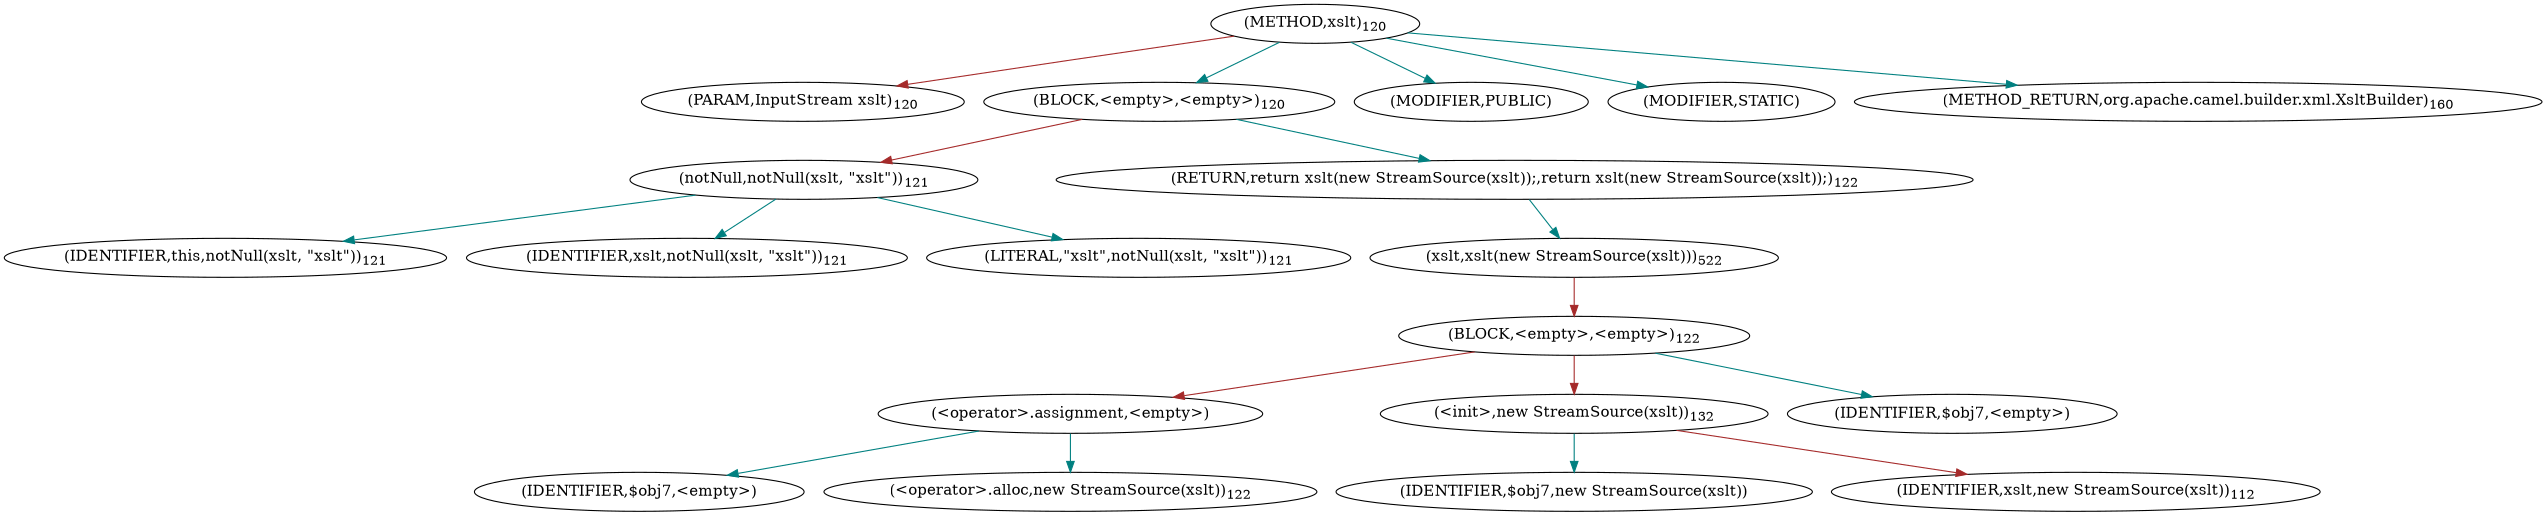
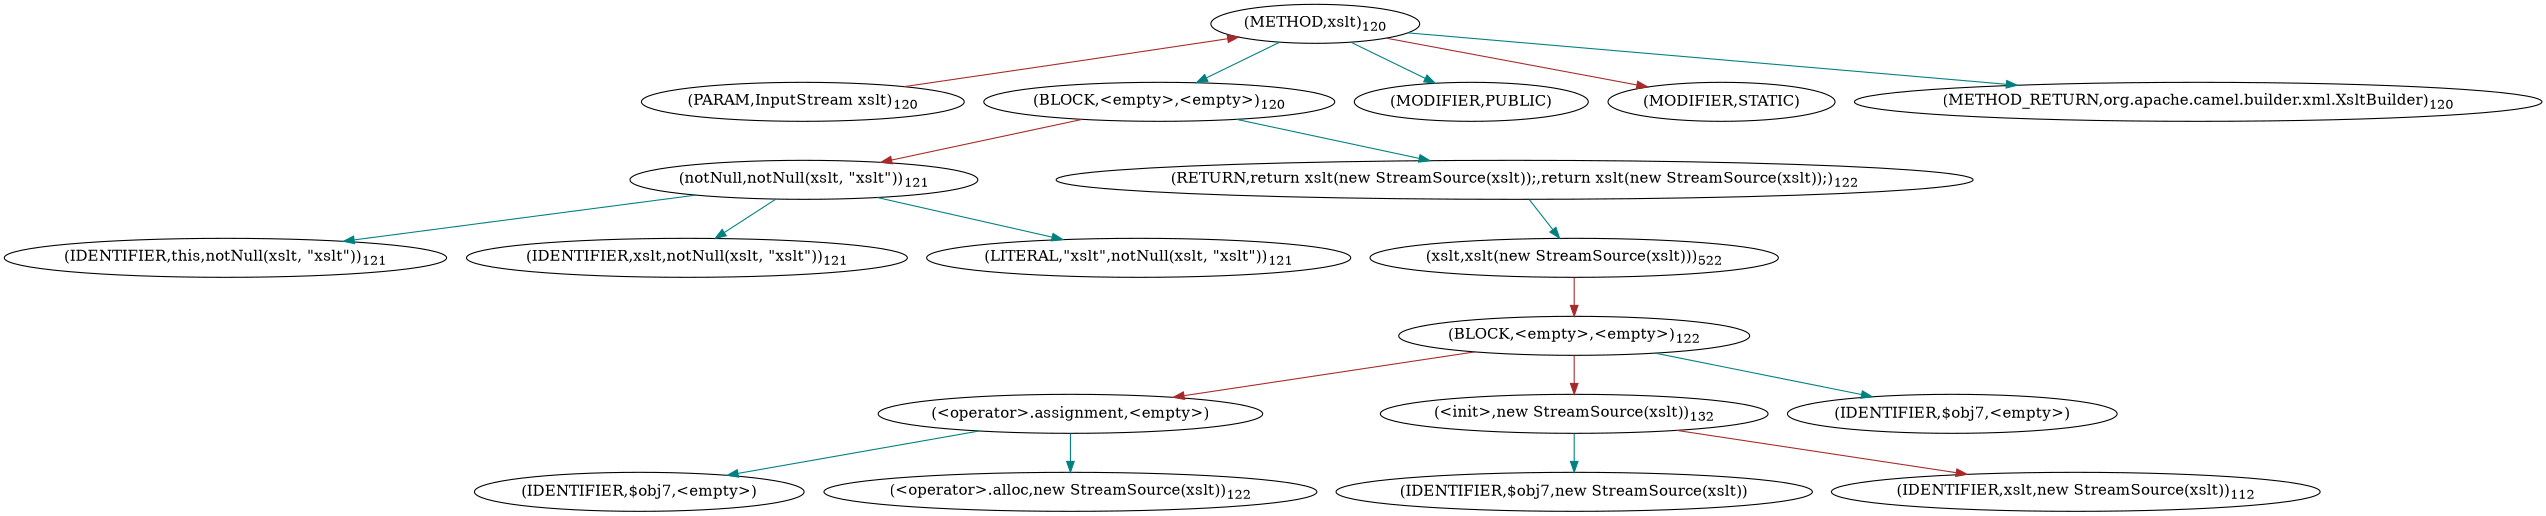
edge "(METHOD,xslt)" -> "(PARAM,InputStream xslt)": reversed
edge "(METHOD,xslt)" -> "(MODIFIER,STATIC)": color teal -> brown
node "(METHOD_RETURN,org.apache.camel.builder.xml.XsltBuilder)": text "160" -> "120"
